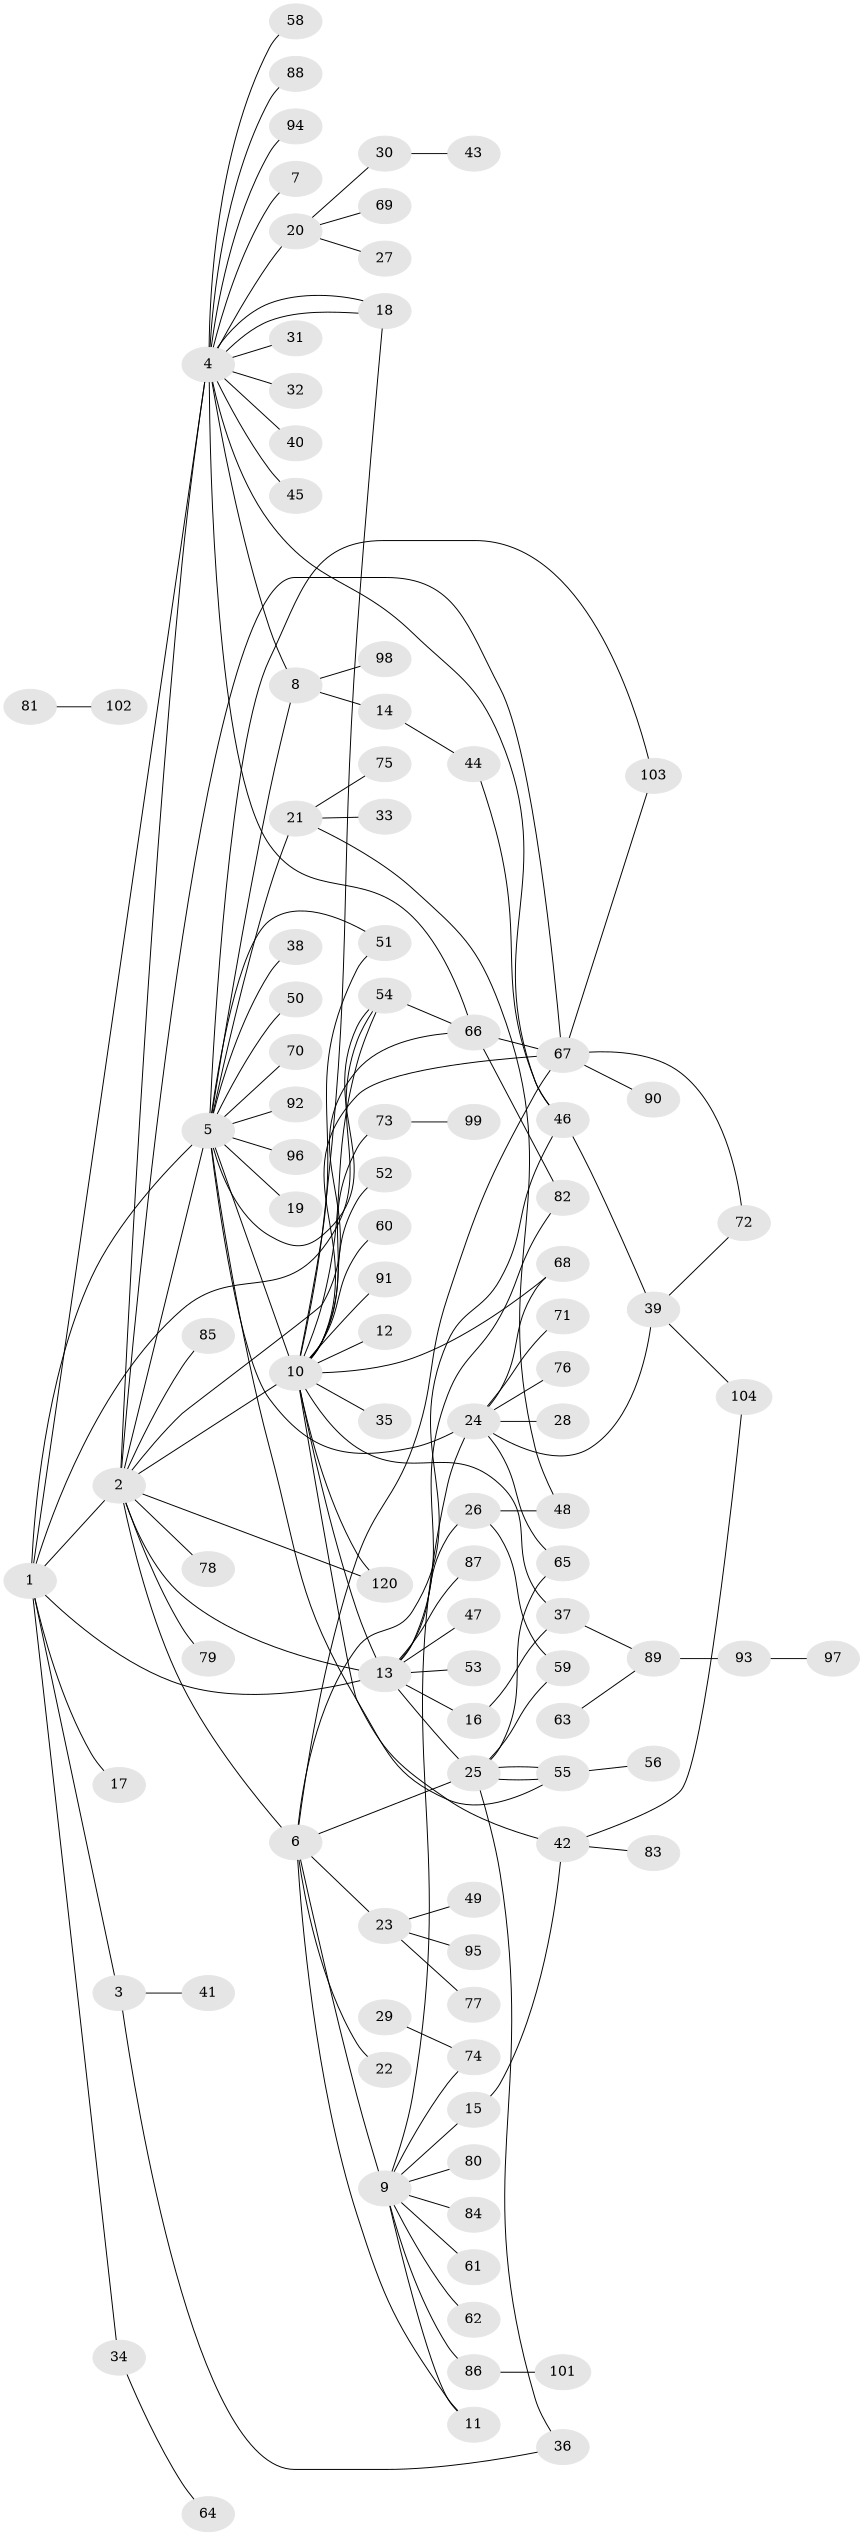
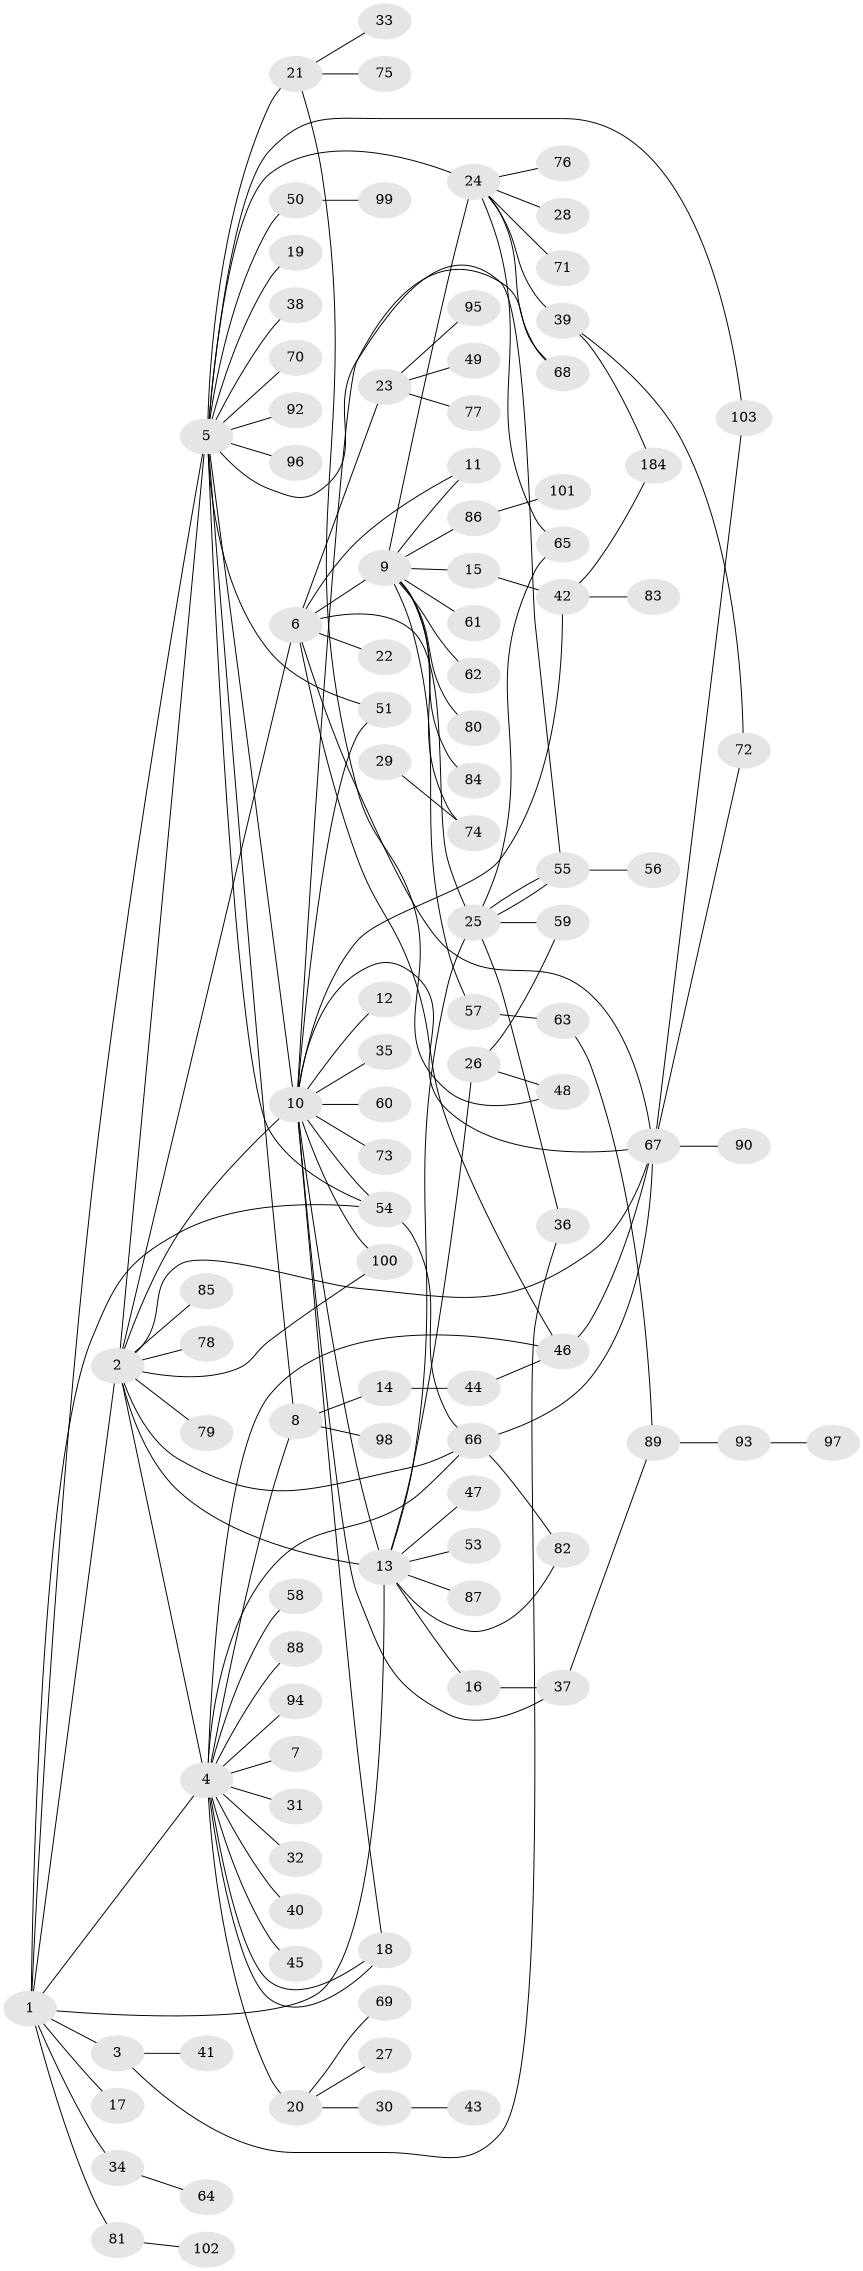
node "57": added
edge "73" -- "99": now "50" -- "99"
node "52": removed
edge "46" -- "39": now "46" -- "67"
node "91": removed
node "104": label "104" -> "184"
node "120": label "120" -> "100"
edge "1" -- "81": added
